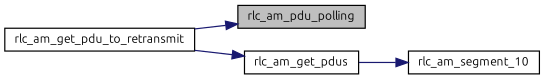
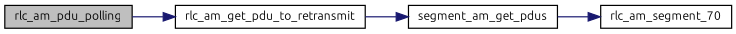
edge "rlc_am_get_pdu_to_retransmit" -> "rlc_am_pdu_polling": reversed
node "rlc_am_get_pdus": label "rlc_am_get_pdus" -> "segment_am_get_pdus"
node "rlc_am_segment_10": label "rlc_am_segment_10" -> "rlc_am_segment_70"
